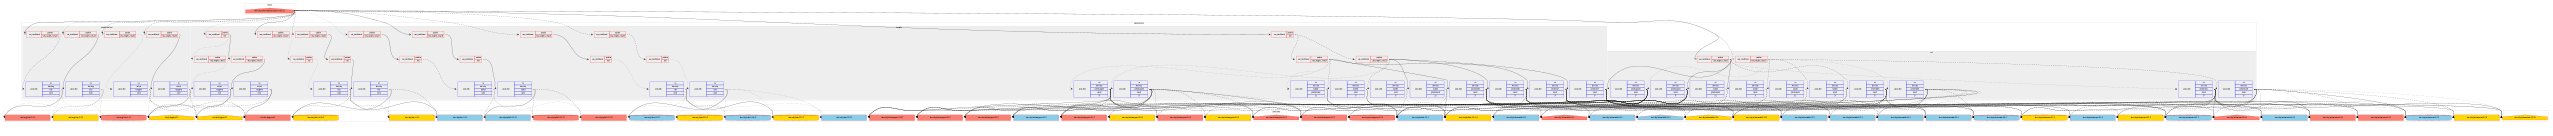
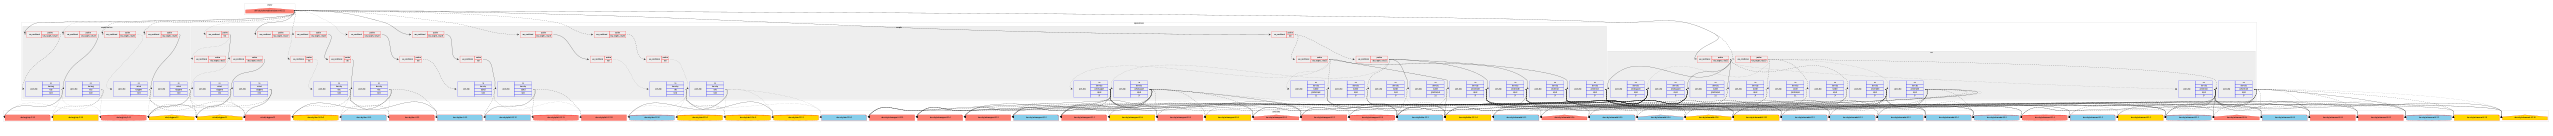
node "dev-ruby/rdoc-4.3.0": added
node "dev-ruby/rdoc-4.2.0": fillcolor gold -> salmon
node "dev-ruby/rake-0.9.6-r1": fillcolor skyblue -> gold
node "dev-ruby/activerecord-5.1.4": fillcolor gold -> salmon
